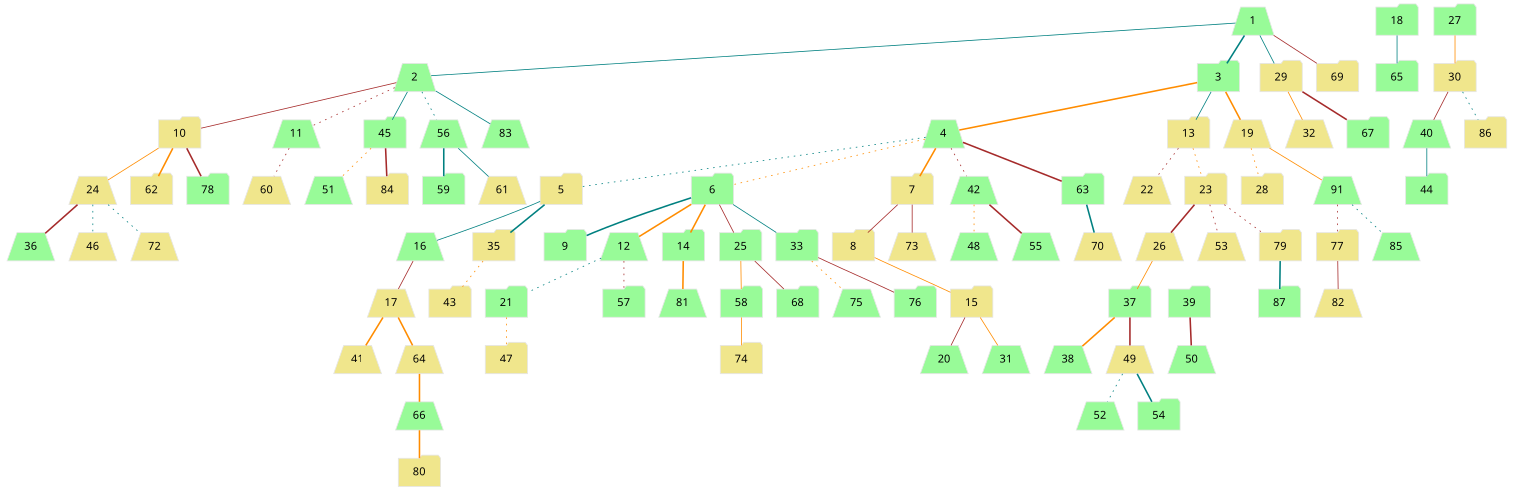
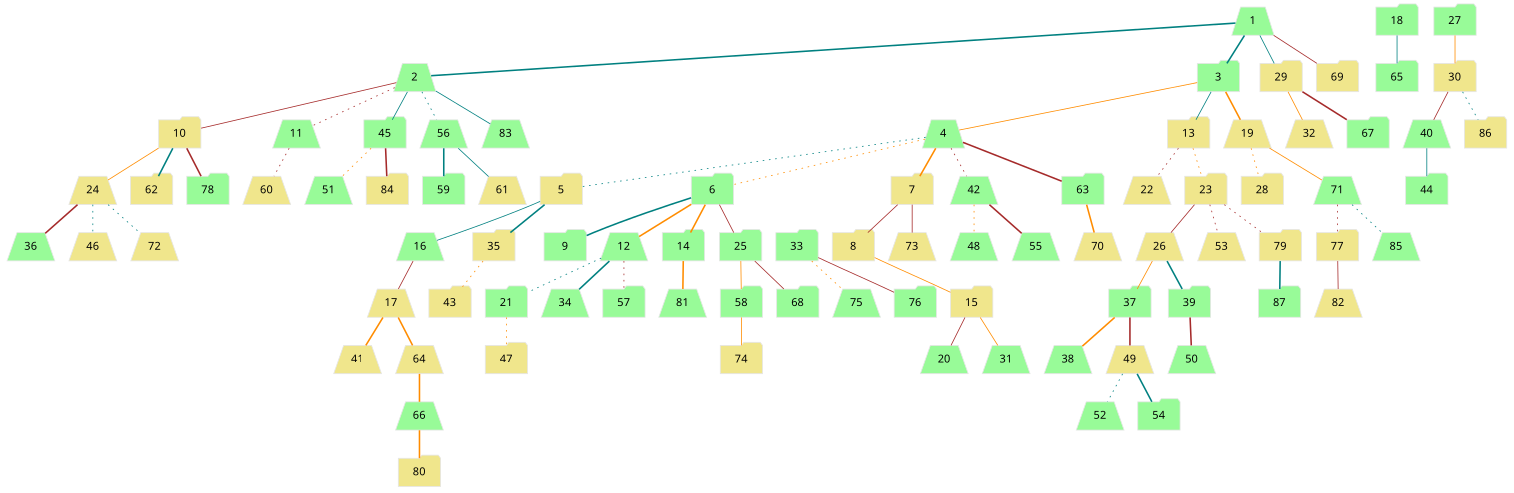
edge "1" -- "2": style solid -> bold
edge "3" -- "4": style bold -> solid
edge "10" -- "62": color darkorange -> teal
node "91": label "91" -> "71"
edge "6" -- "33": removed
edge "63" -- "70": color teal -> darkorange
edge "23" -- "26": style bold -> solid
edge "26" -- "39": added
node "34": added
